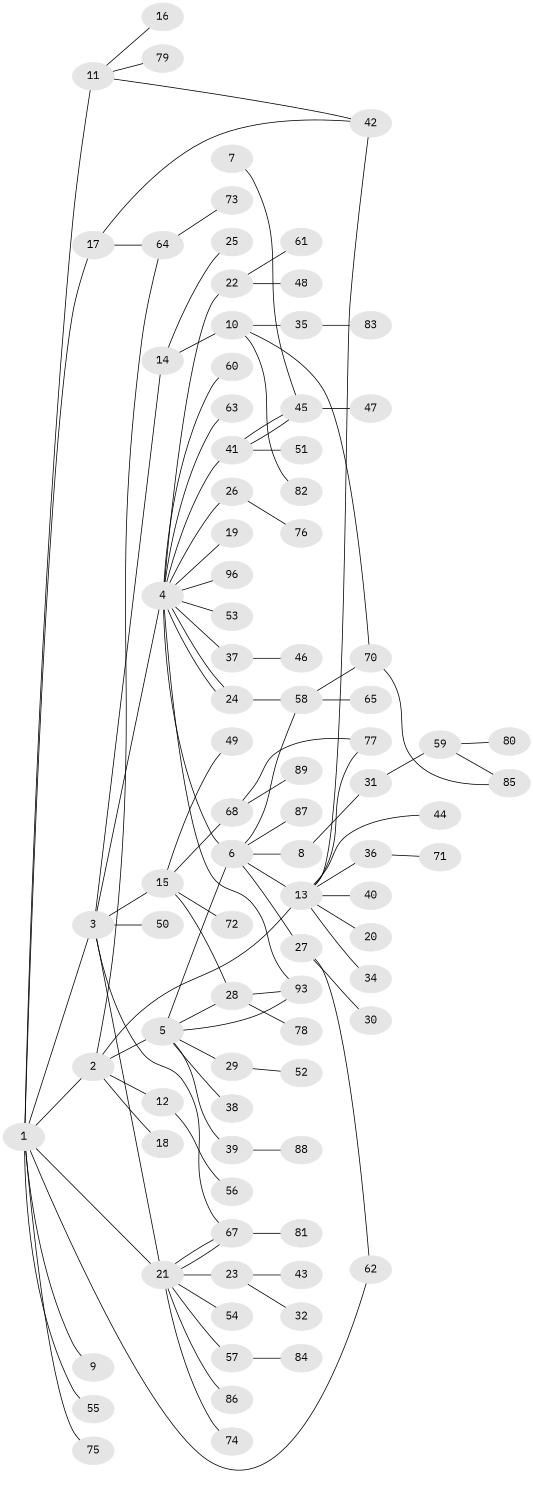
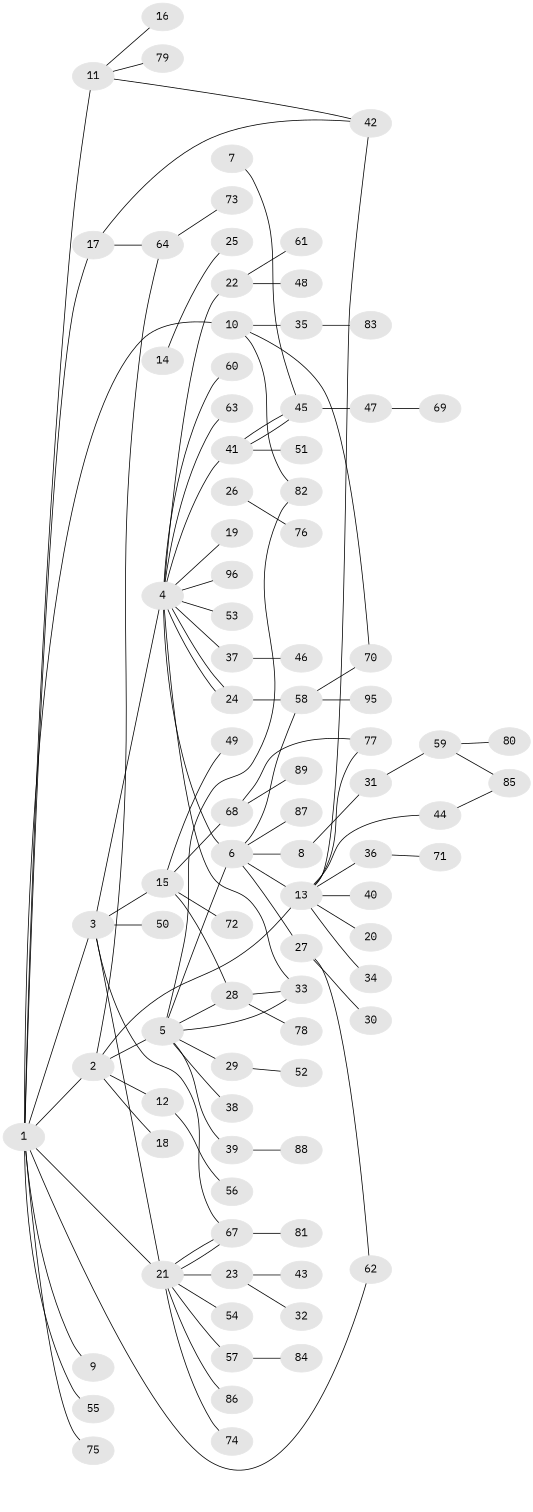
edge "10" -- "14": now "10" -- "1"
node "69": added
edge "26" -- "4": removed
edge "14" -- "3": removed
node "65": label "65" -> "95"
edge "70" -- "85": now "44" -- "85"
edge "82" -- "5": added
node "93": label "93" -> "33"
